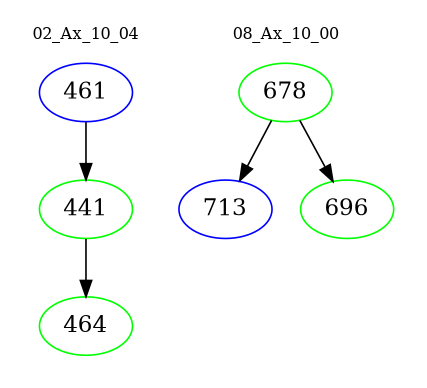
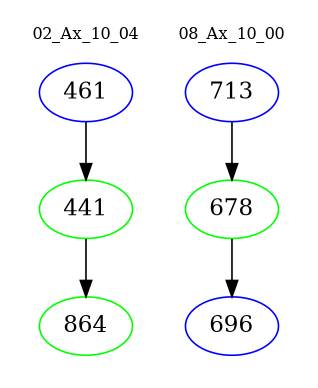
edge "678" -> "713": reversed
node "696": color green -> blue
node "464": label "464" -> "864"
